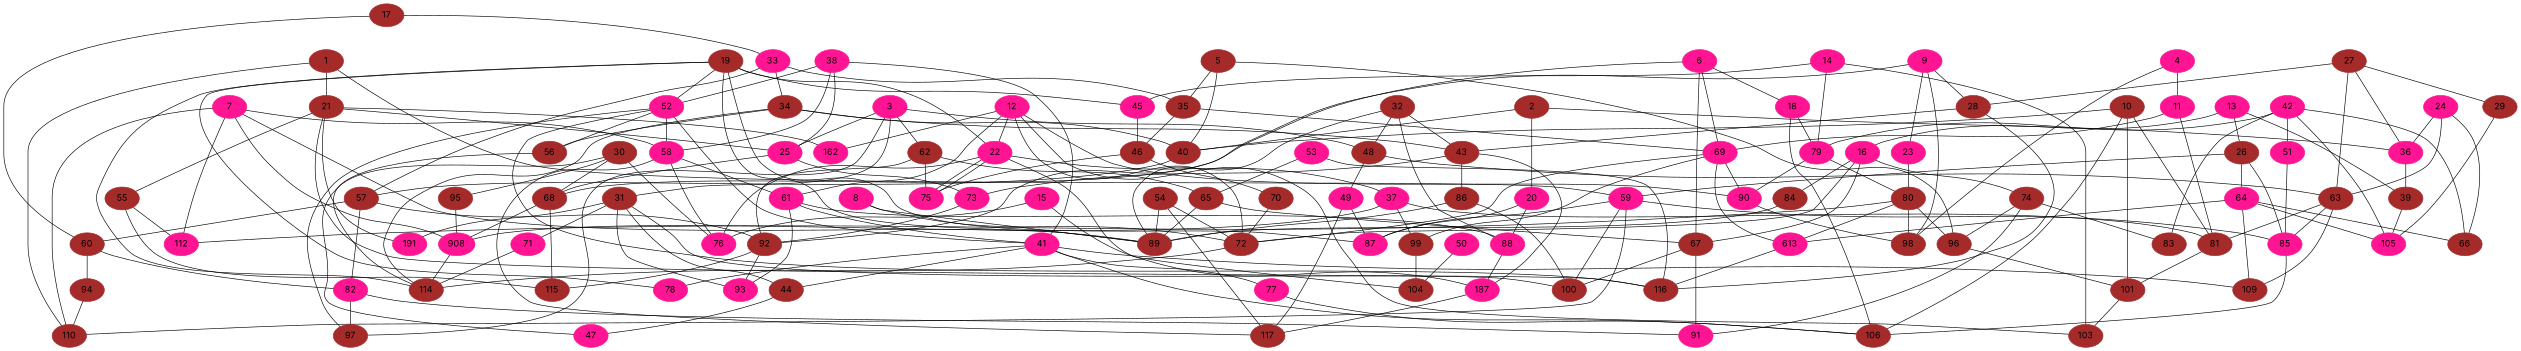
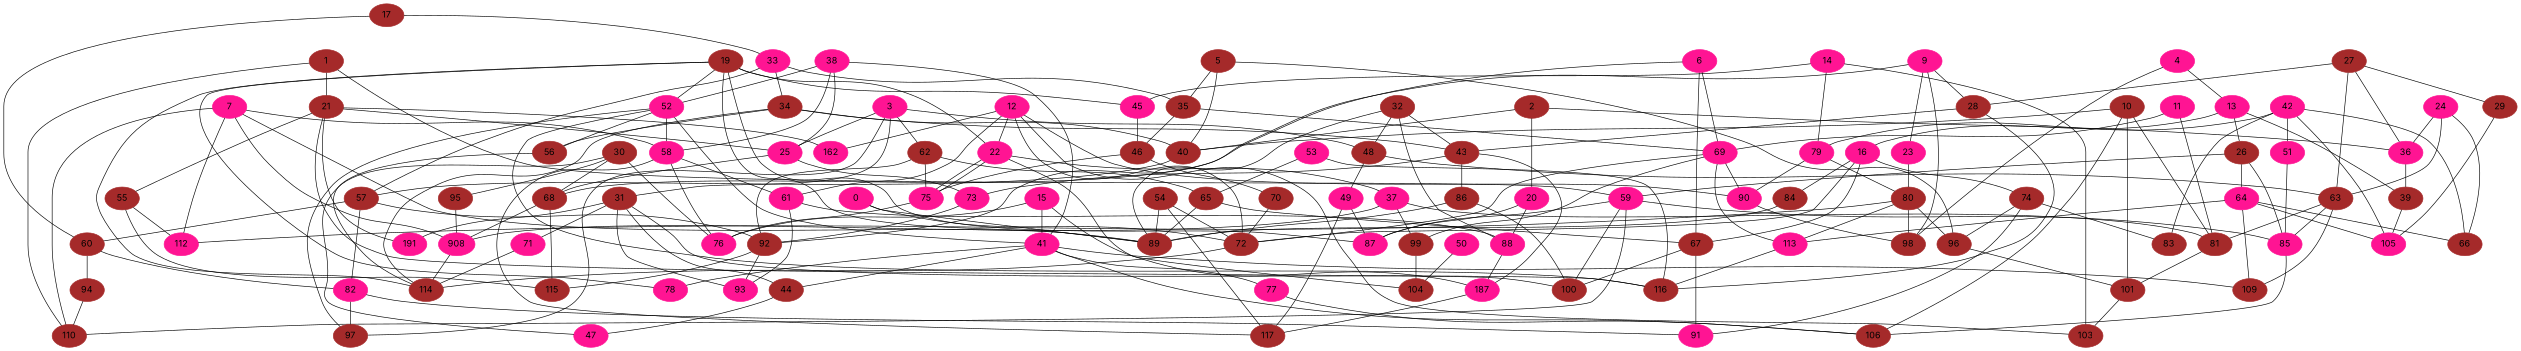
edge "4" -- "11": now "4" -- "13"
node "18": removed
edge "22" -- "76": now "75" -- "76"
node "8": label "8" -> "0"
edge "61" -- "41": now "15" -- "41"
node "613": label "613" -> "113"
